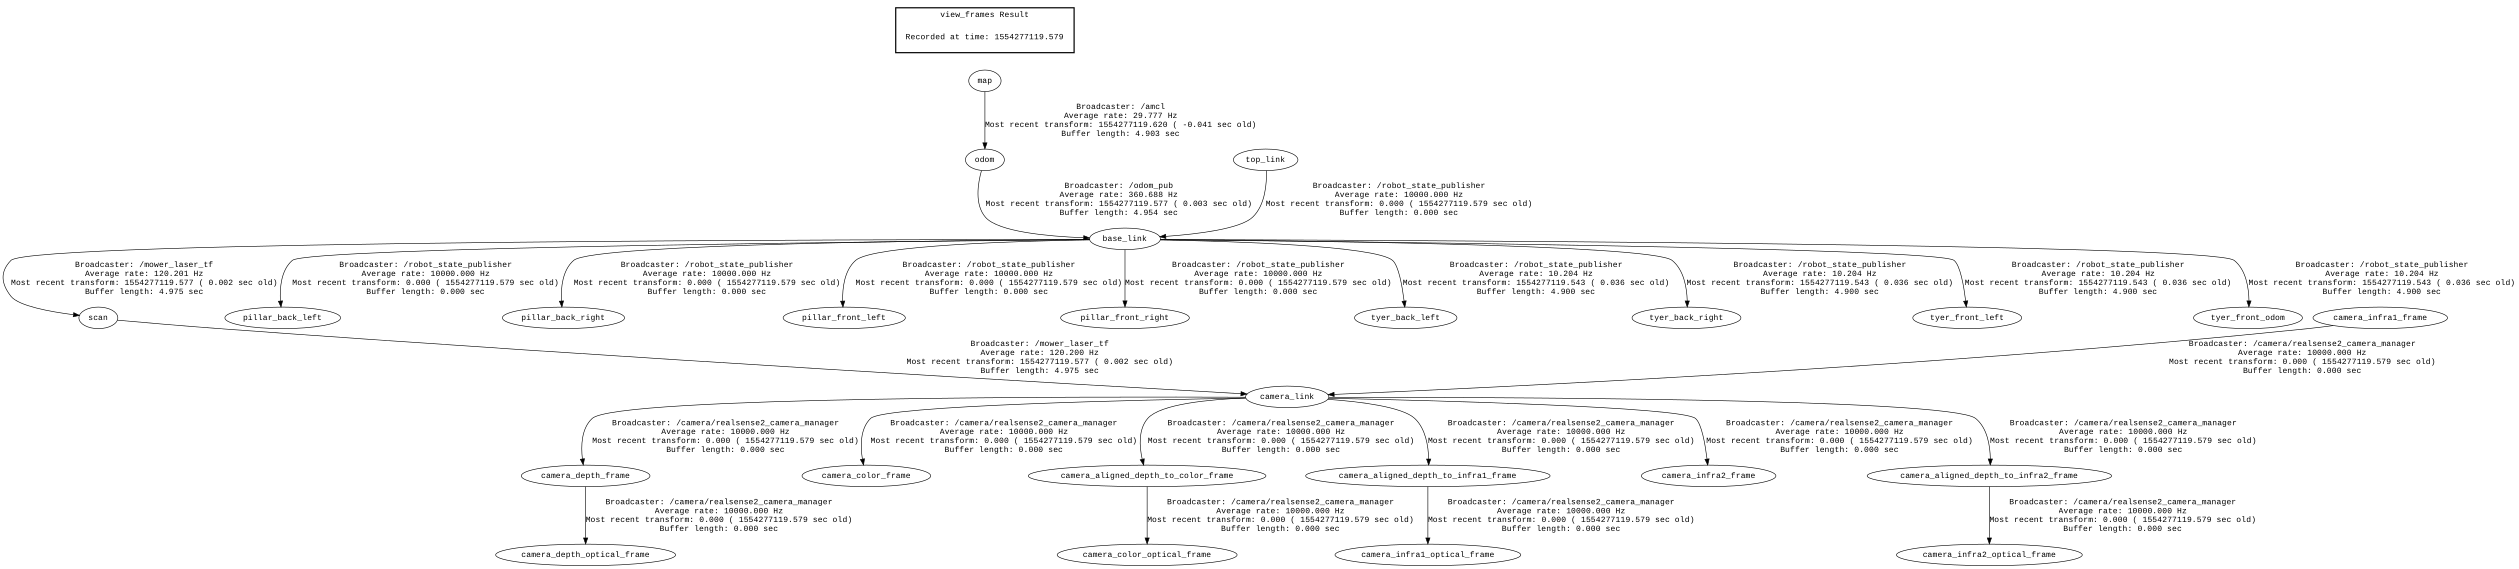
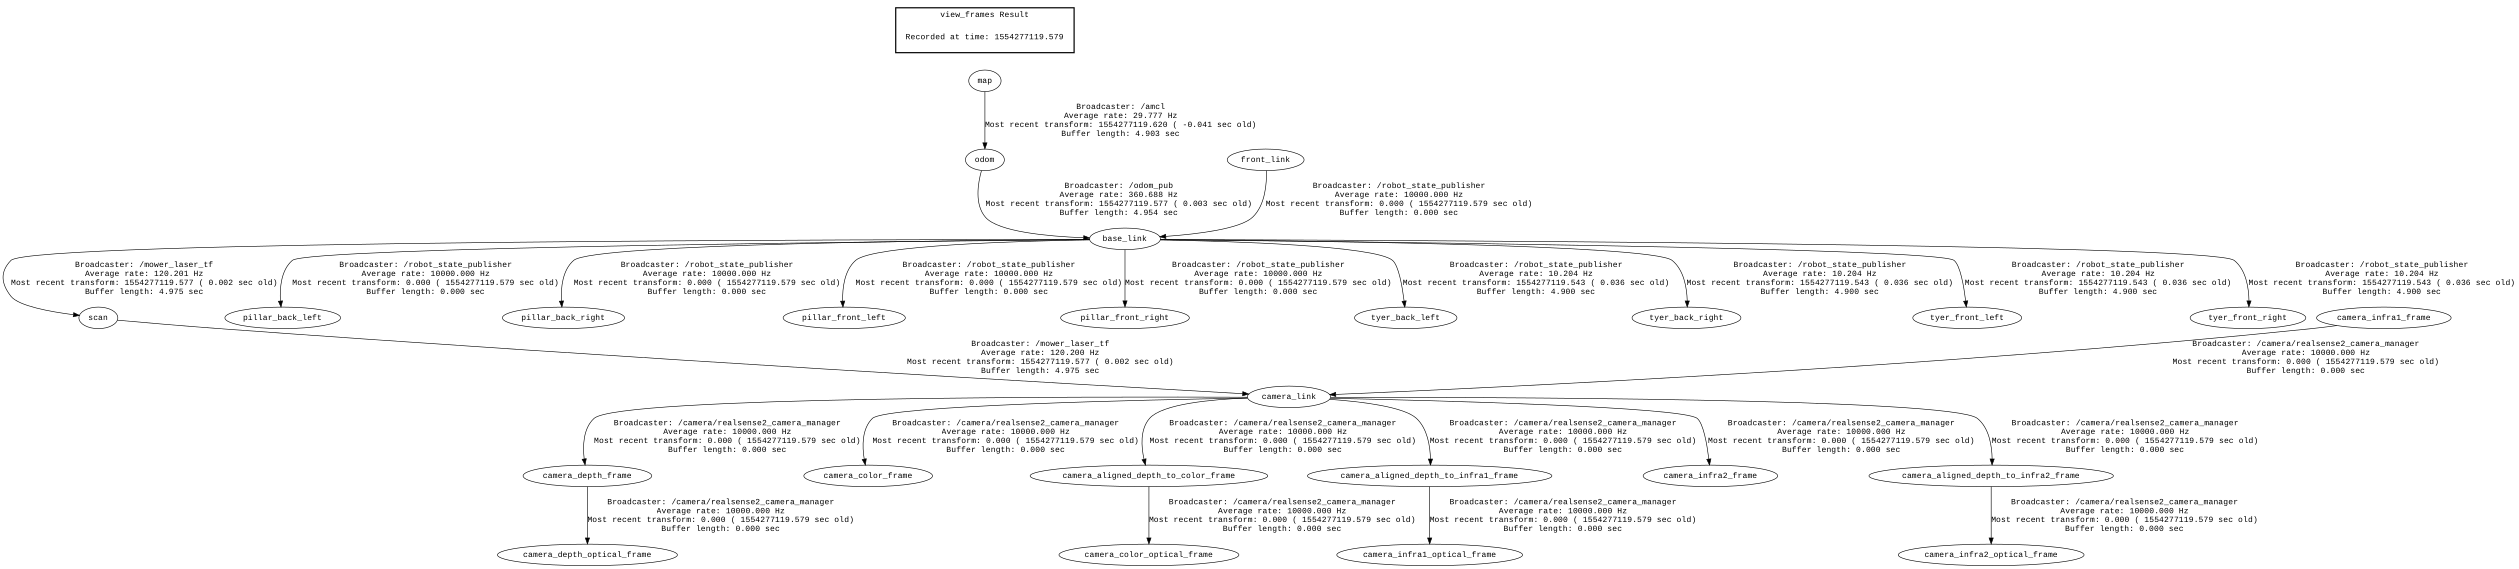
node "top_link": label "top_link" -> "front_link"
node "tyer_front_odom": label "tyer_front_odom" -> "tyer_front_right"
